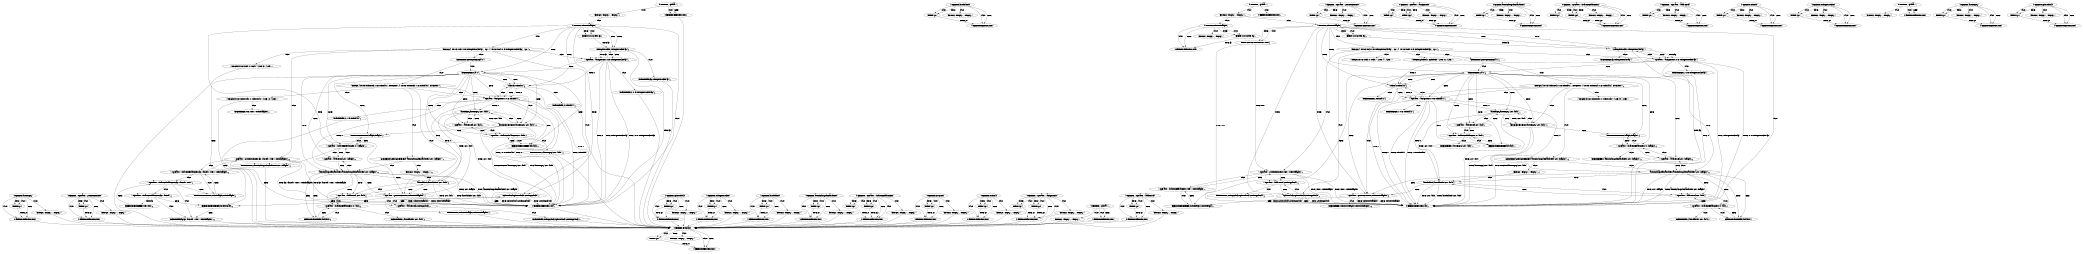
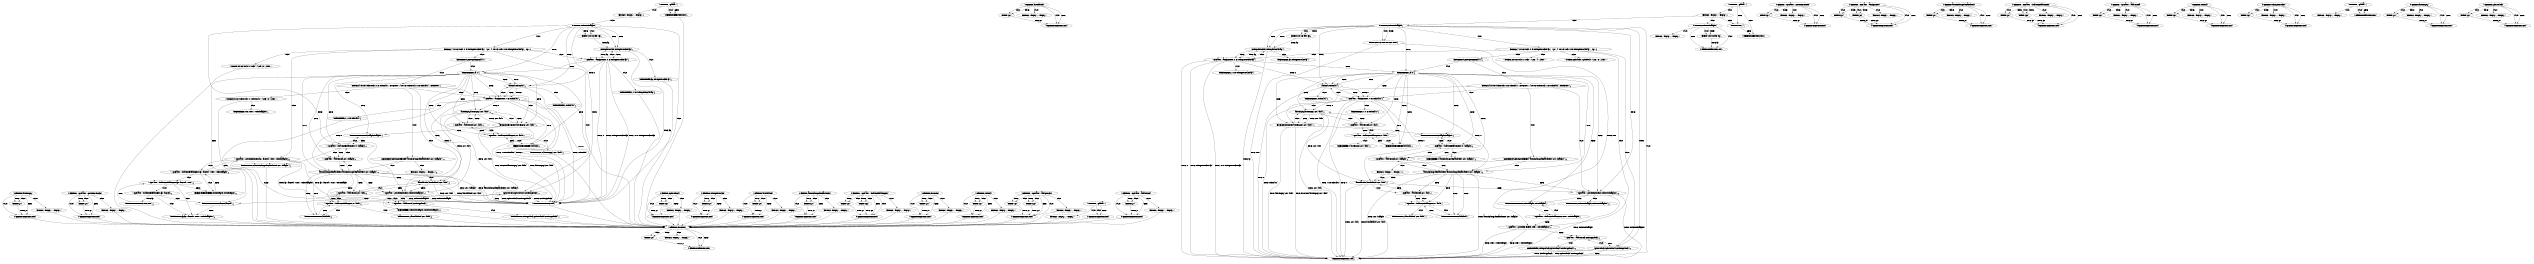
node "(UNKNOWN,),))": added
node "<(LOCAL,struct unix_sock* u: unix_sock*)<SUB>9</SUB>>": removed
edge "(<operator>.postDecrement,user->unix_inflight--)" -> "(<operator>.indirectFieldAccess,user->unix_inflight)": removed, label "AST:"
edge "(<operator>.indirectFieldAccess,fp->f_cred)" -> "(FIELD_IDENTIFIER,f_cred,f_cred)": label "CDG: " -> "AST: "
